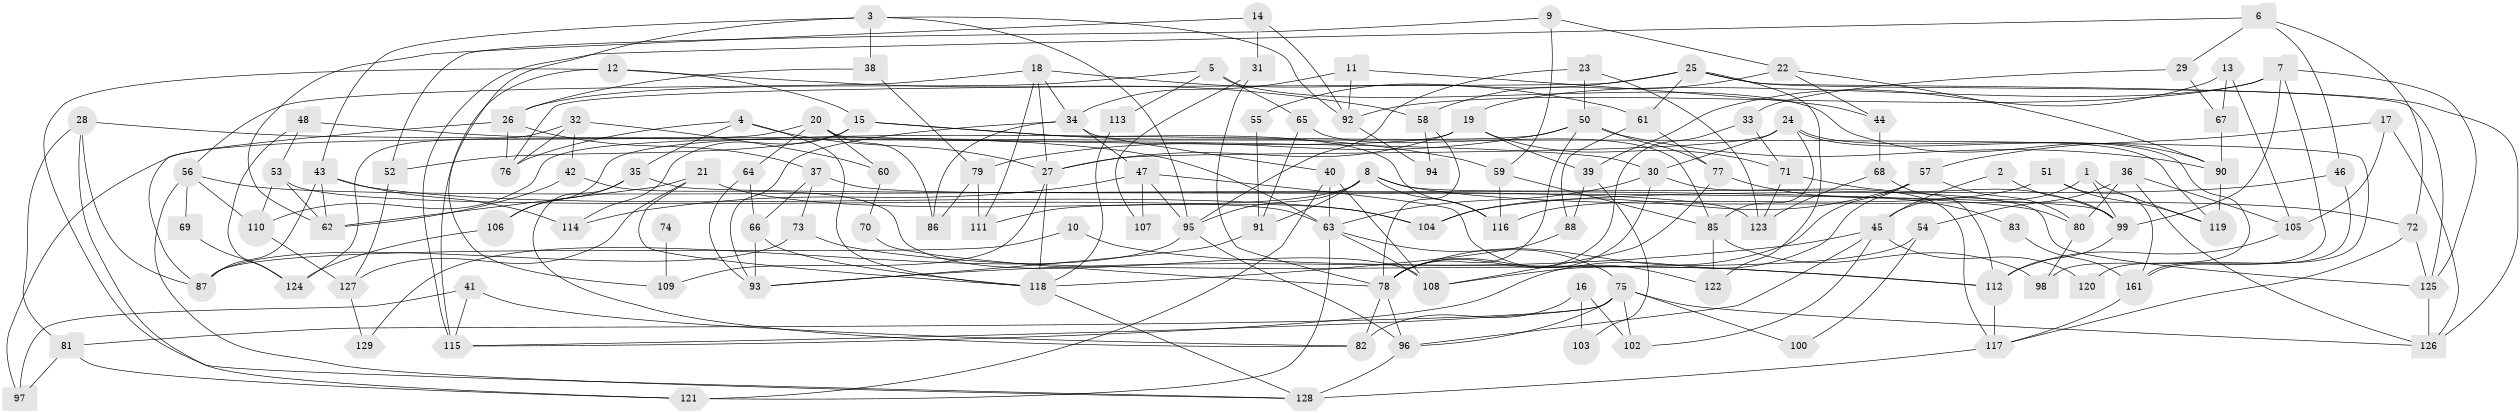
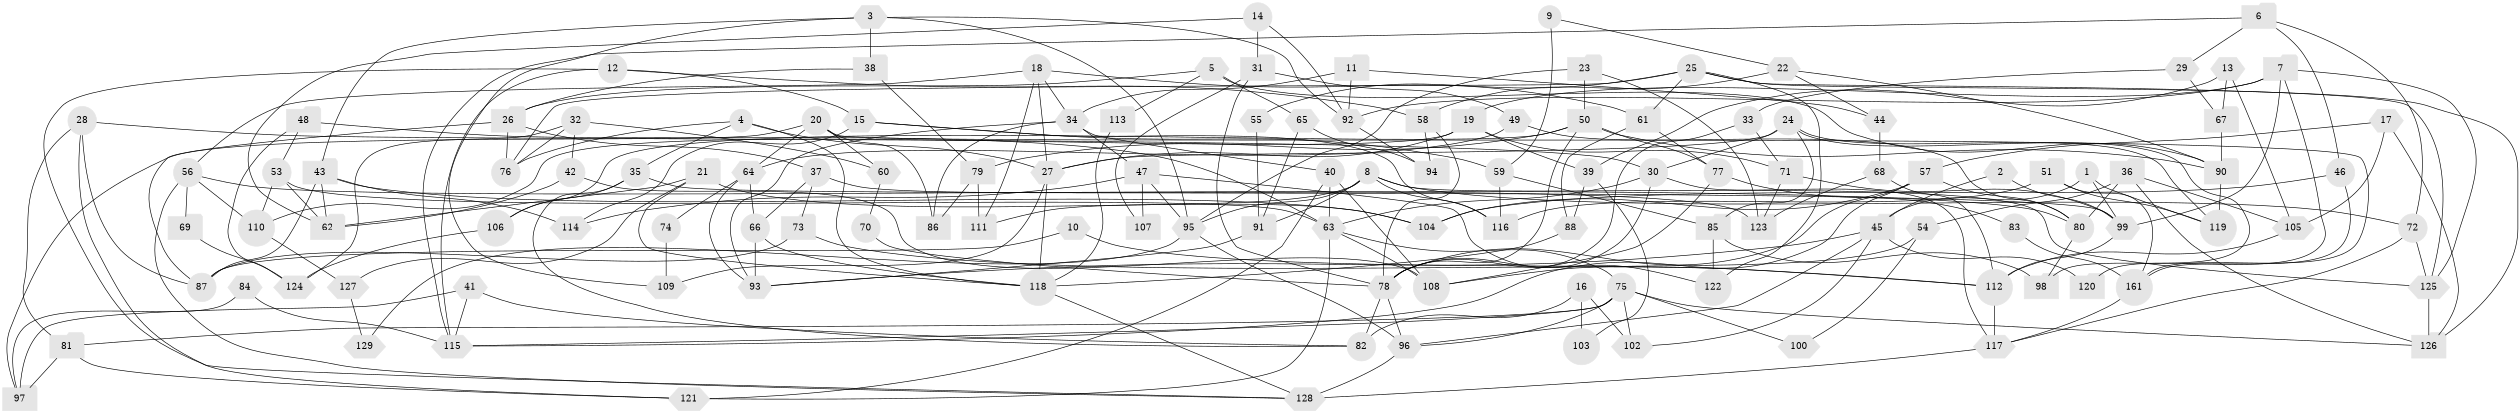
node "49": added
edge "65" -- "85": now "65" -- "94"
node "52": removed
edge "64" -- "74": added
node "84": added
